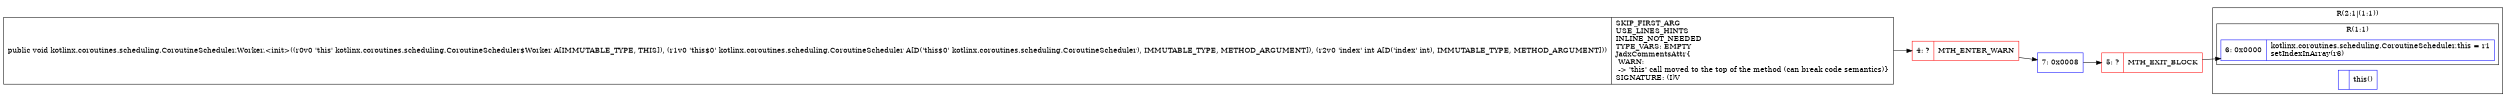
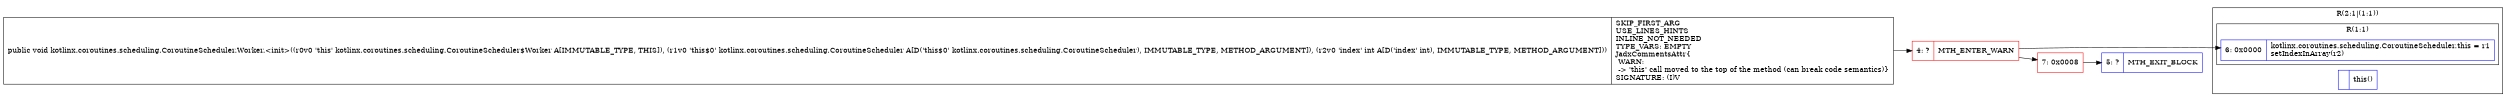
node "6: 0x0000": text "setIndexInArray(r6)" -> "setIndexInArray(r2)"
edge "5: ?" -> "6: 0x0000": now "4: ?" -> "6: 0x0000"
node "7: 0x0008": color blue -> red
node "5: ?": color red -> blue
